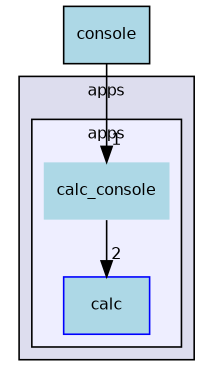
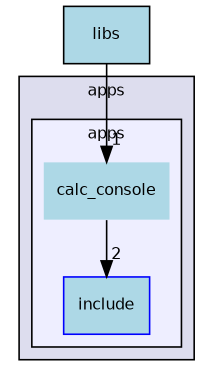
node "console": label "console" -> "libs"
node "calc": label "calc" -> "include"
